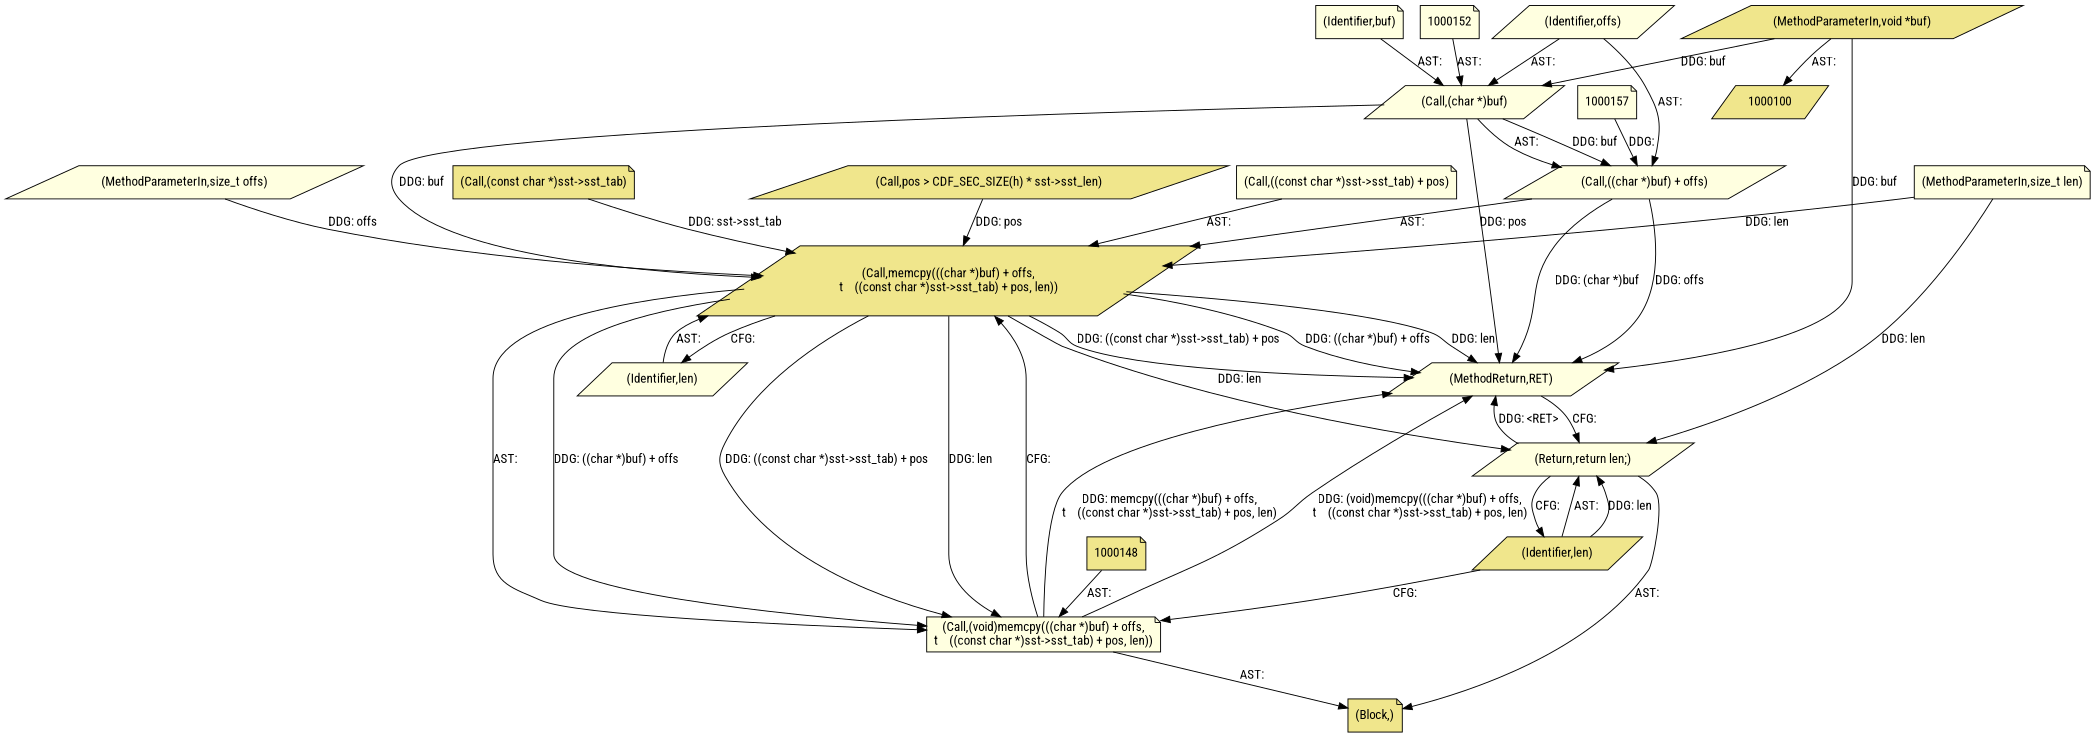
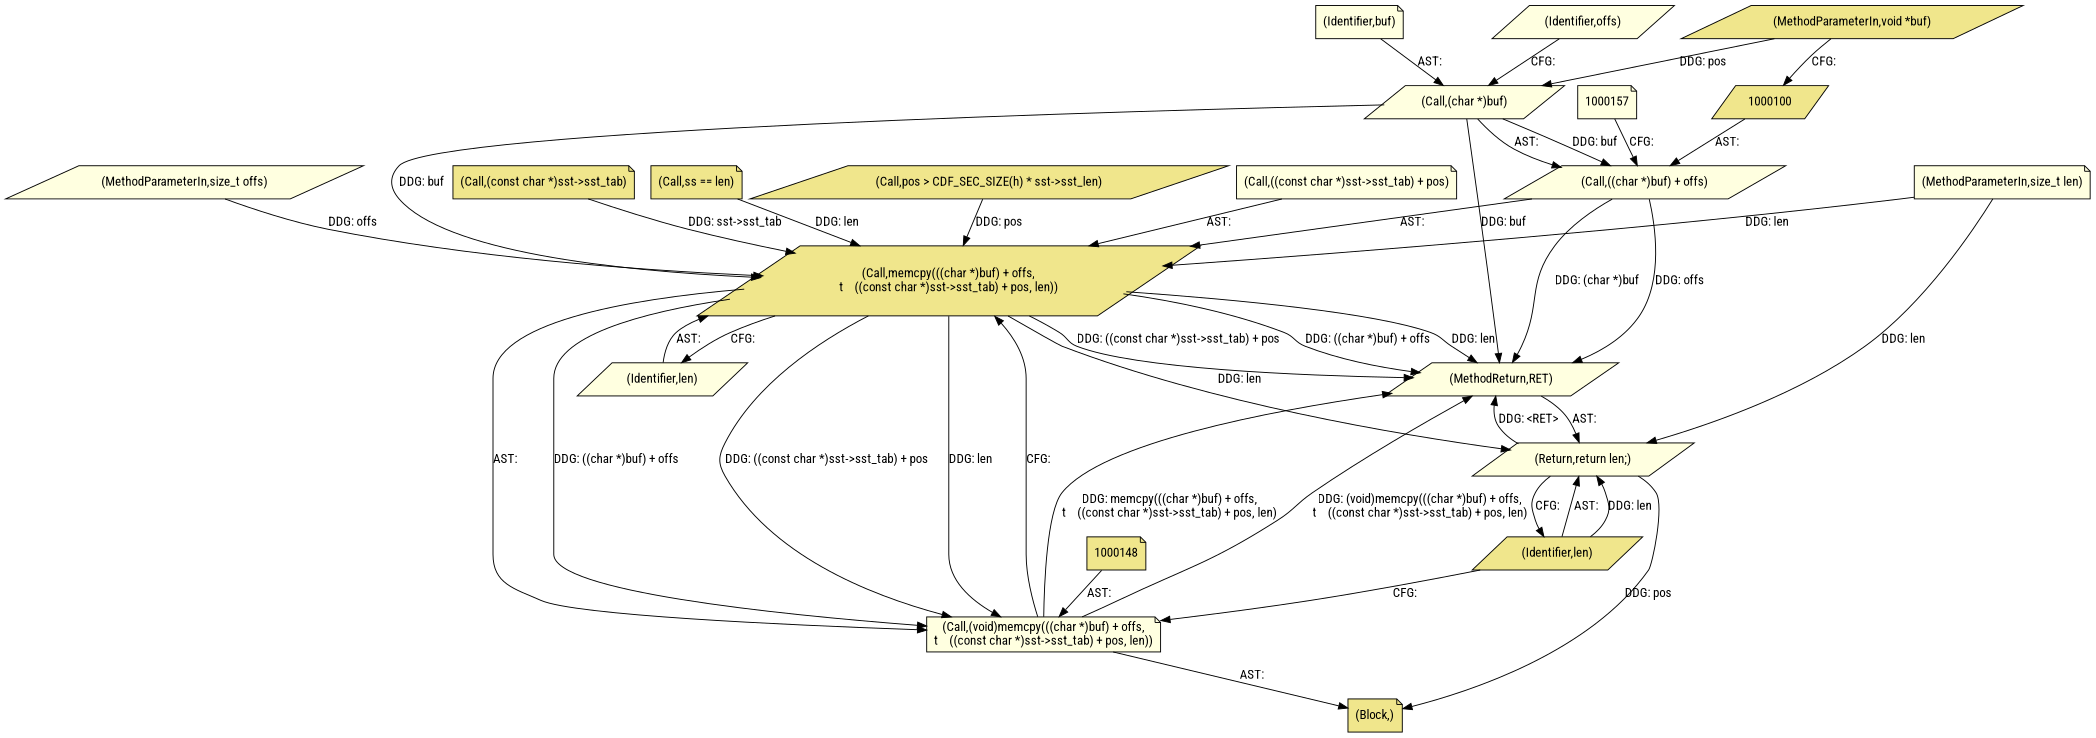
node "1000152": removed
edge "(Identifier,offs)" -> "(Call,(char *)buf)": label "AST: " -> "CFG: "
edge "(MethodParameterIn,void *buf)" -> "(Call,(char *)buf)": label "DDG: buf" -> "DDG: pos"
edge "(MethodParameterIn,void *buf)" -> "1000100": label "AST: " -> "CFG: "
edge "(Identifier,offs)" -> "(Call,((char *)buf) + offs)": now "1000100" -> "(Call,((char *)buf) + offs)"
edge "1000157" -> "(Call,((char *)buf) + offs)": label "DDG: " -> "CFG: "
node "(Call,ss == len)": added
edge "(Call,(char *)buf)" -> "(MethodReturn,RET)": label "DDG: pos" -> "DDG: buf"
edge "(MethodParameterIn,void *buf)" -> "(MethodReturn,RET)": removed, label "DDG: buf"
edge "(MethodReturn,RET)" -> "(Return,return len;)": label "CFG: " -> "AST: "
edge "(Return,return len;)" -> "(Block,)": label "AST: " -> "DDG: pos"
